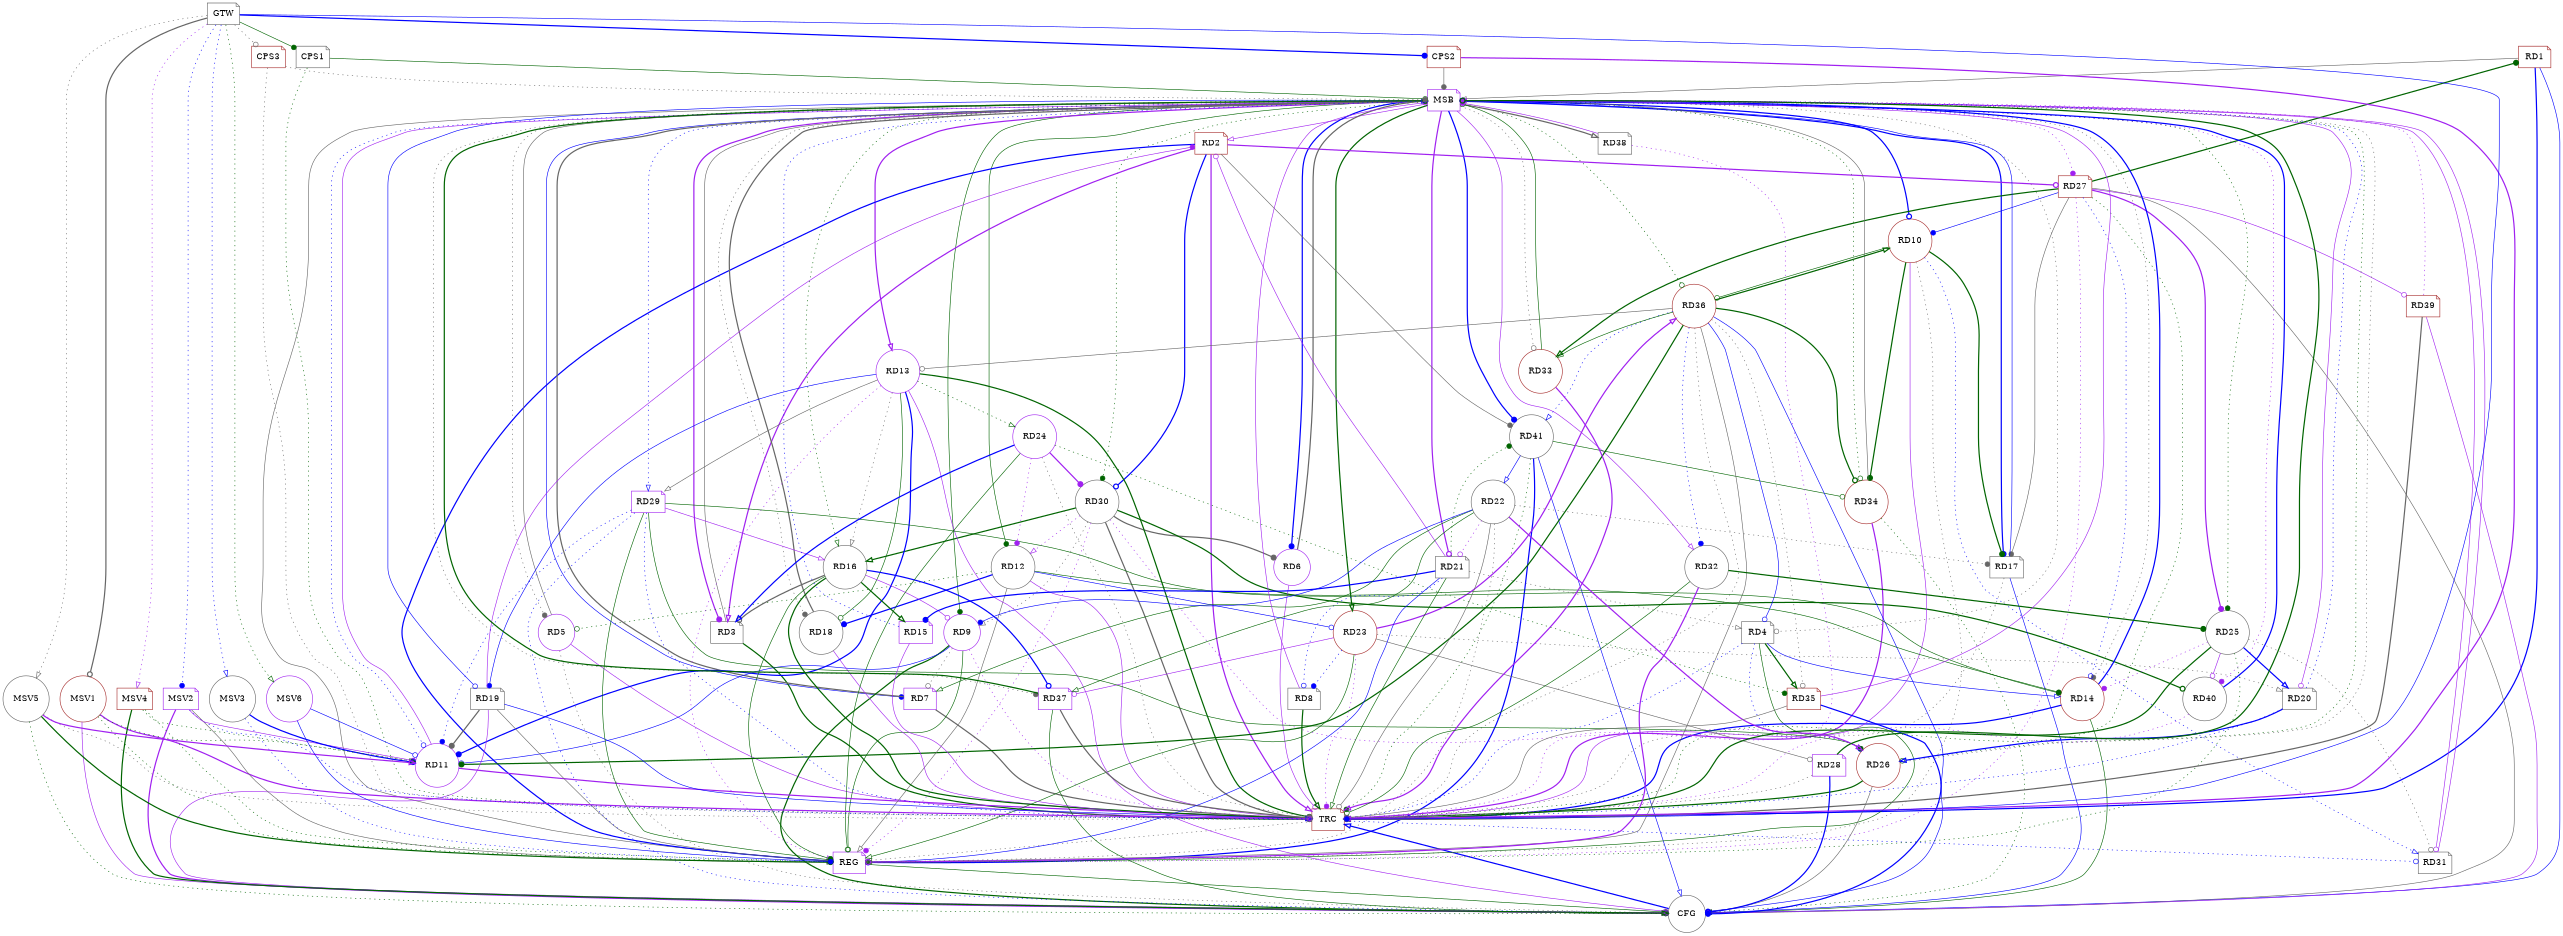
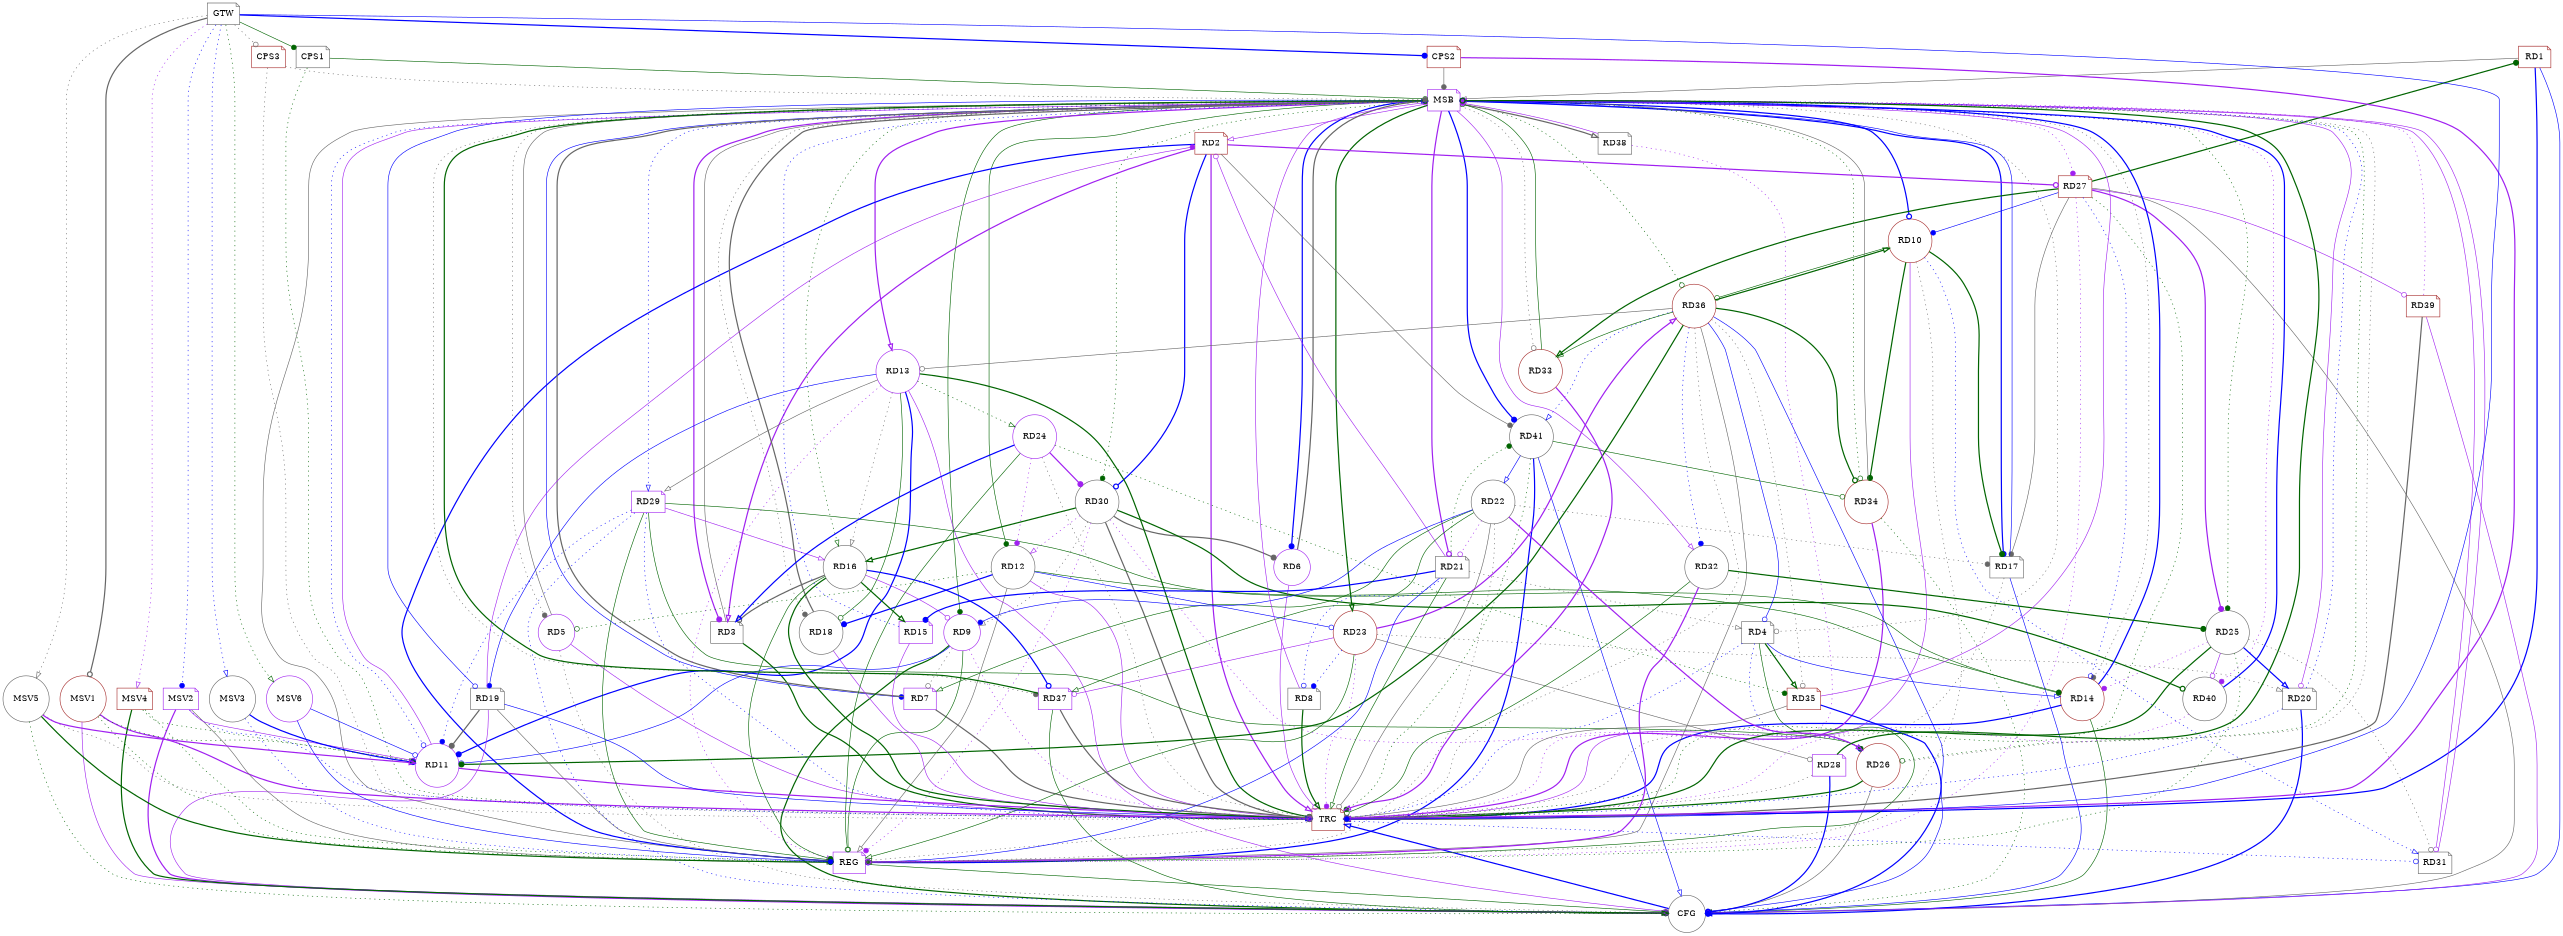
edge "RD20" -> "RD26": now "RD20" -> "CFG"
